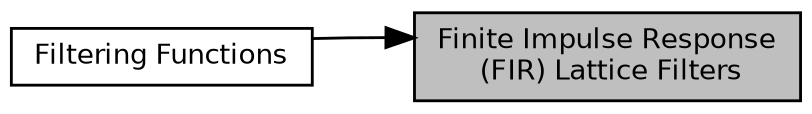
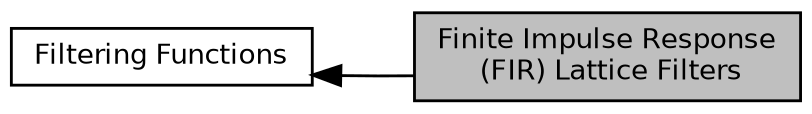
edge "Filtering Functions" -> "Finite Impulse Response (FIR) Lattice Filters": reversed
